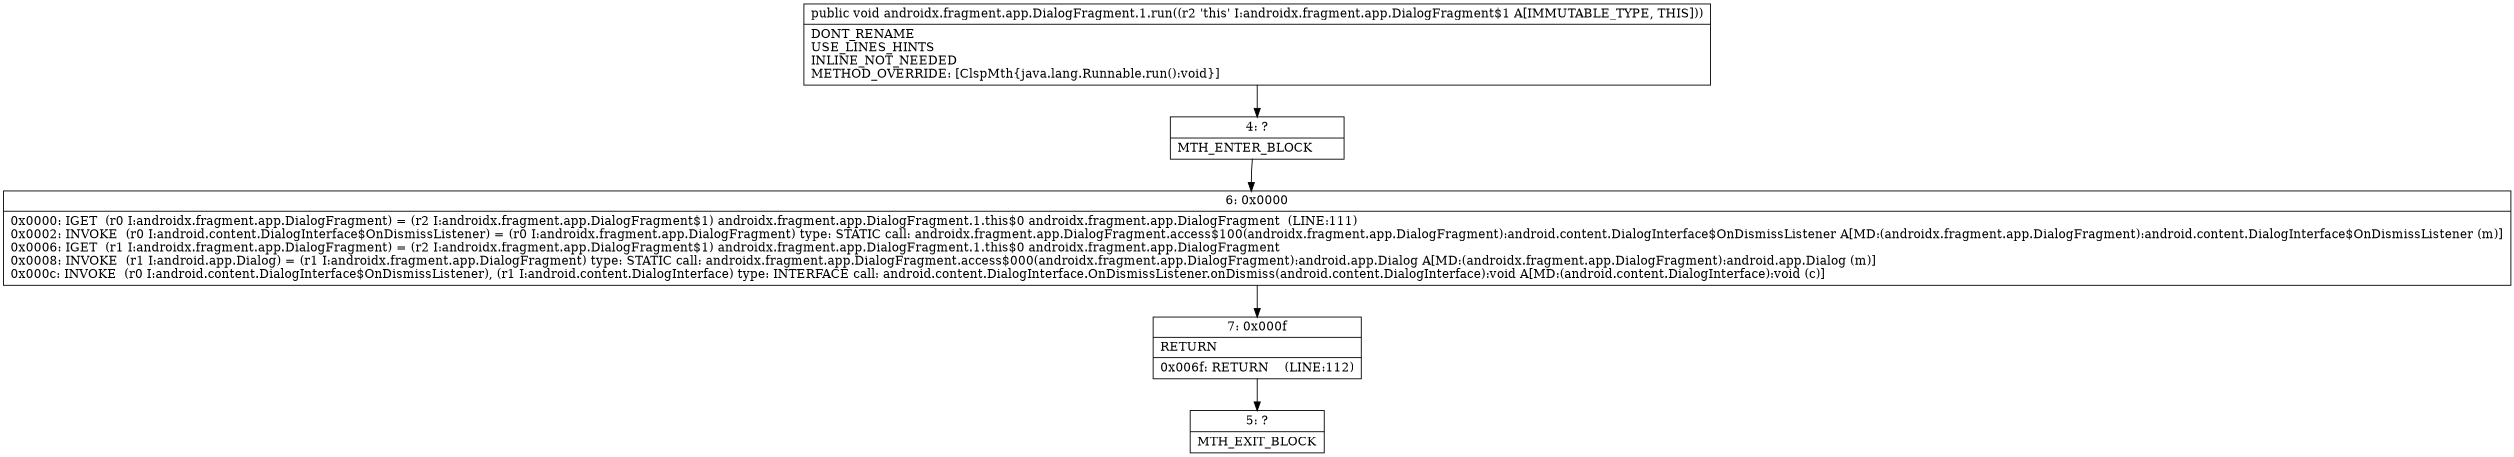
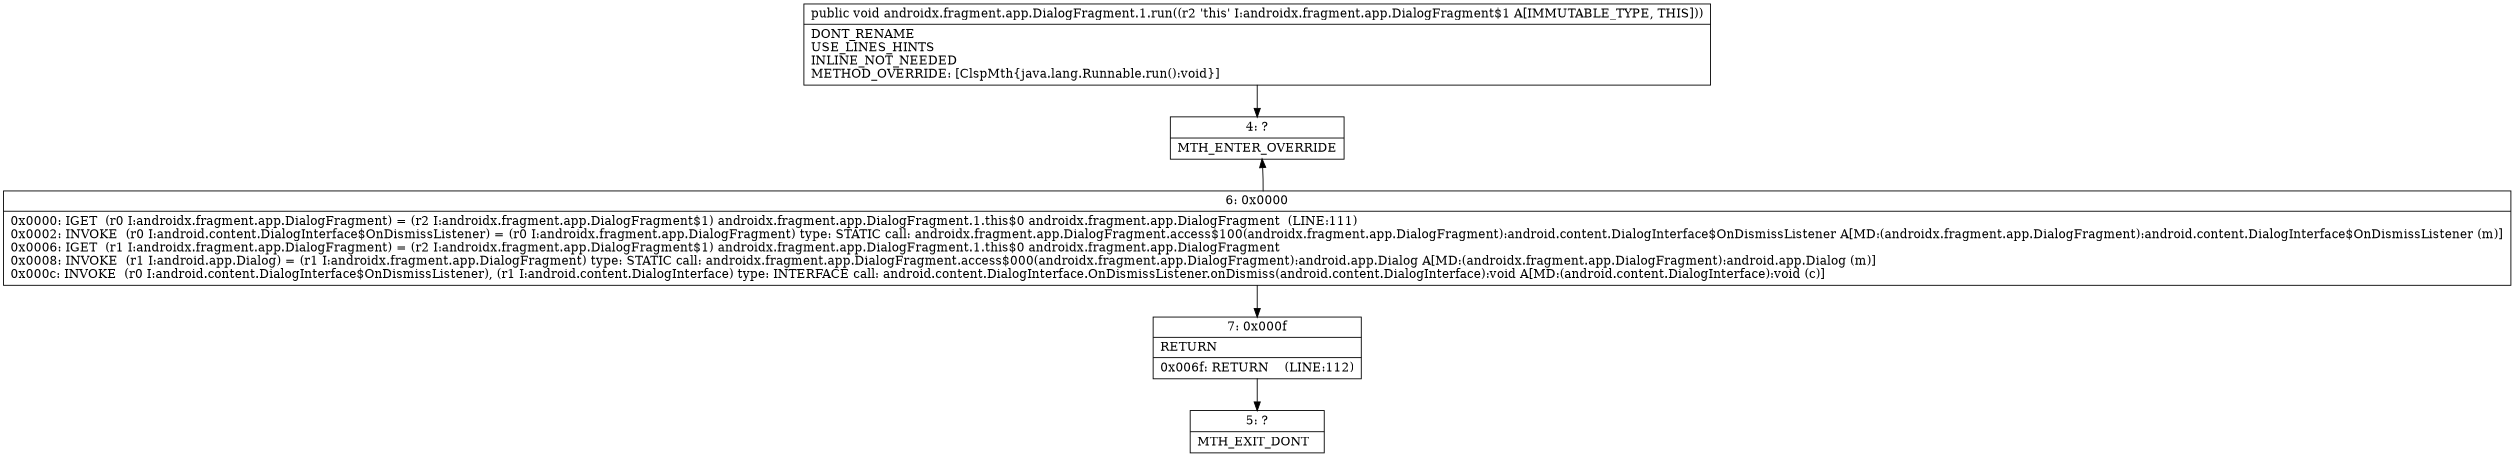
node "4: ?": text "MTH_ENTER_BLOCK" -> "MTH_ENTER_OVERRIDE"
edge "4: ?" -> "6: 0x0000": reversed
node "5: ?": text "MTH_EXIT_BLOCK" -> "MTH_EXIT_DONT"
